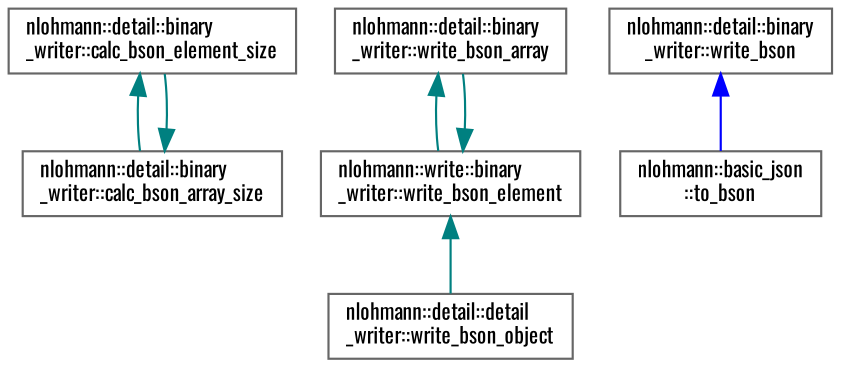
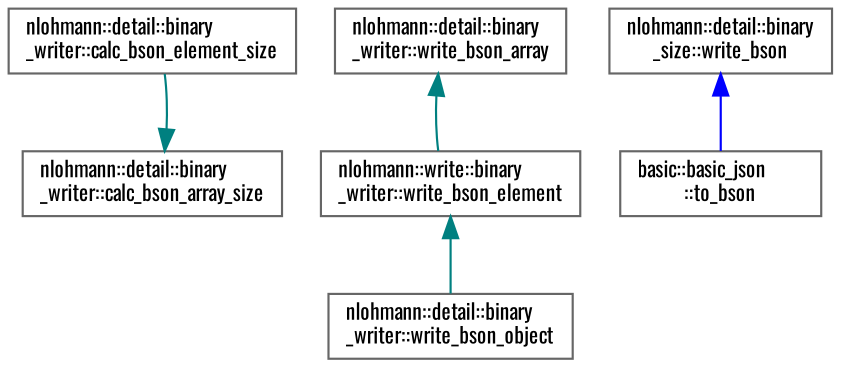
node "nlohmann::detail::binary _writer::write_bson": label "nlohmann::detail::binary _writer::write_bson" -> "nlohmann::detail::binary _size::write_bson"
edge "nlohmann::detail::binary _writer::write_bson_array" -> "nlohmann::write::binary _writer::write_bson_element": removed
edge "nlohmann::detail::binary _writer::calc_bson_array_size" -> "nlohmann::detail::binary _writer::calc_bson_element_size": removed
node "nlohmann::basic_json ::to_bson": label "nlohmann::basic_json ::to_bson" -> "basic::basic_json ::to_bson"
node "nlohmann::detail::detail _writer::write_bson_object": label "nlohmann::detail::detail _writer::write_bson_object" -> "nlohmann::detail::binary _writer::write_bson_object"
